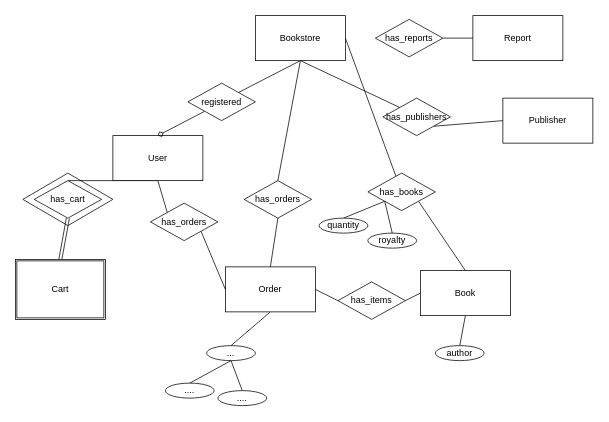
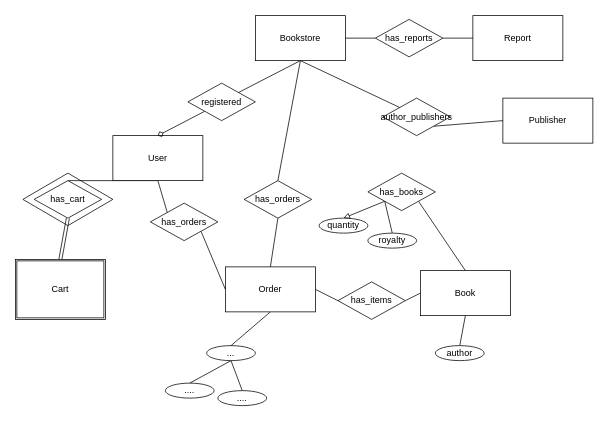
edge "Bookstore" -- "has_books": now "Bookstore" -- "has_reports"
node "has_publishers": label "has_publishers" -> "author_publishers"
edge "has_books" -- "quantity": arrowhead none -> block
